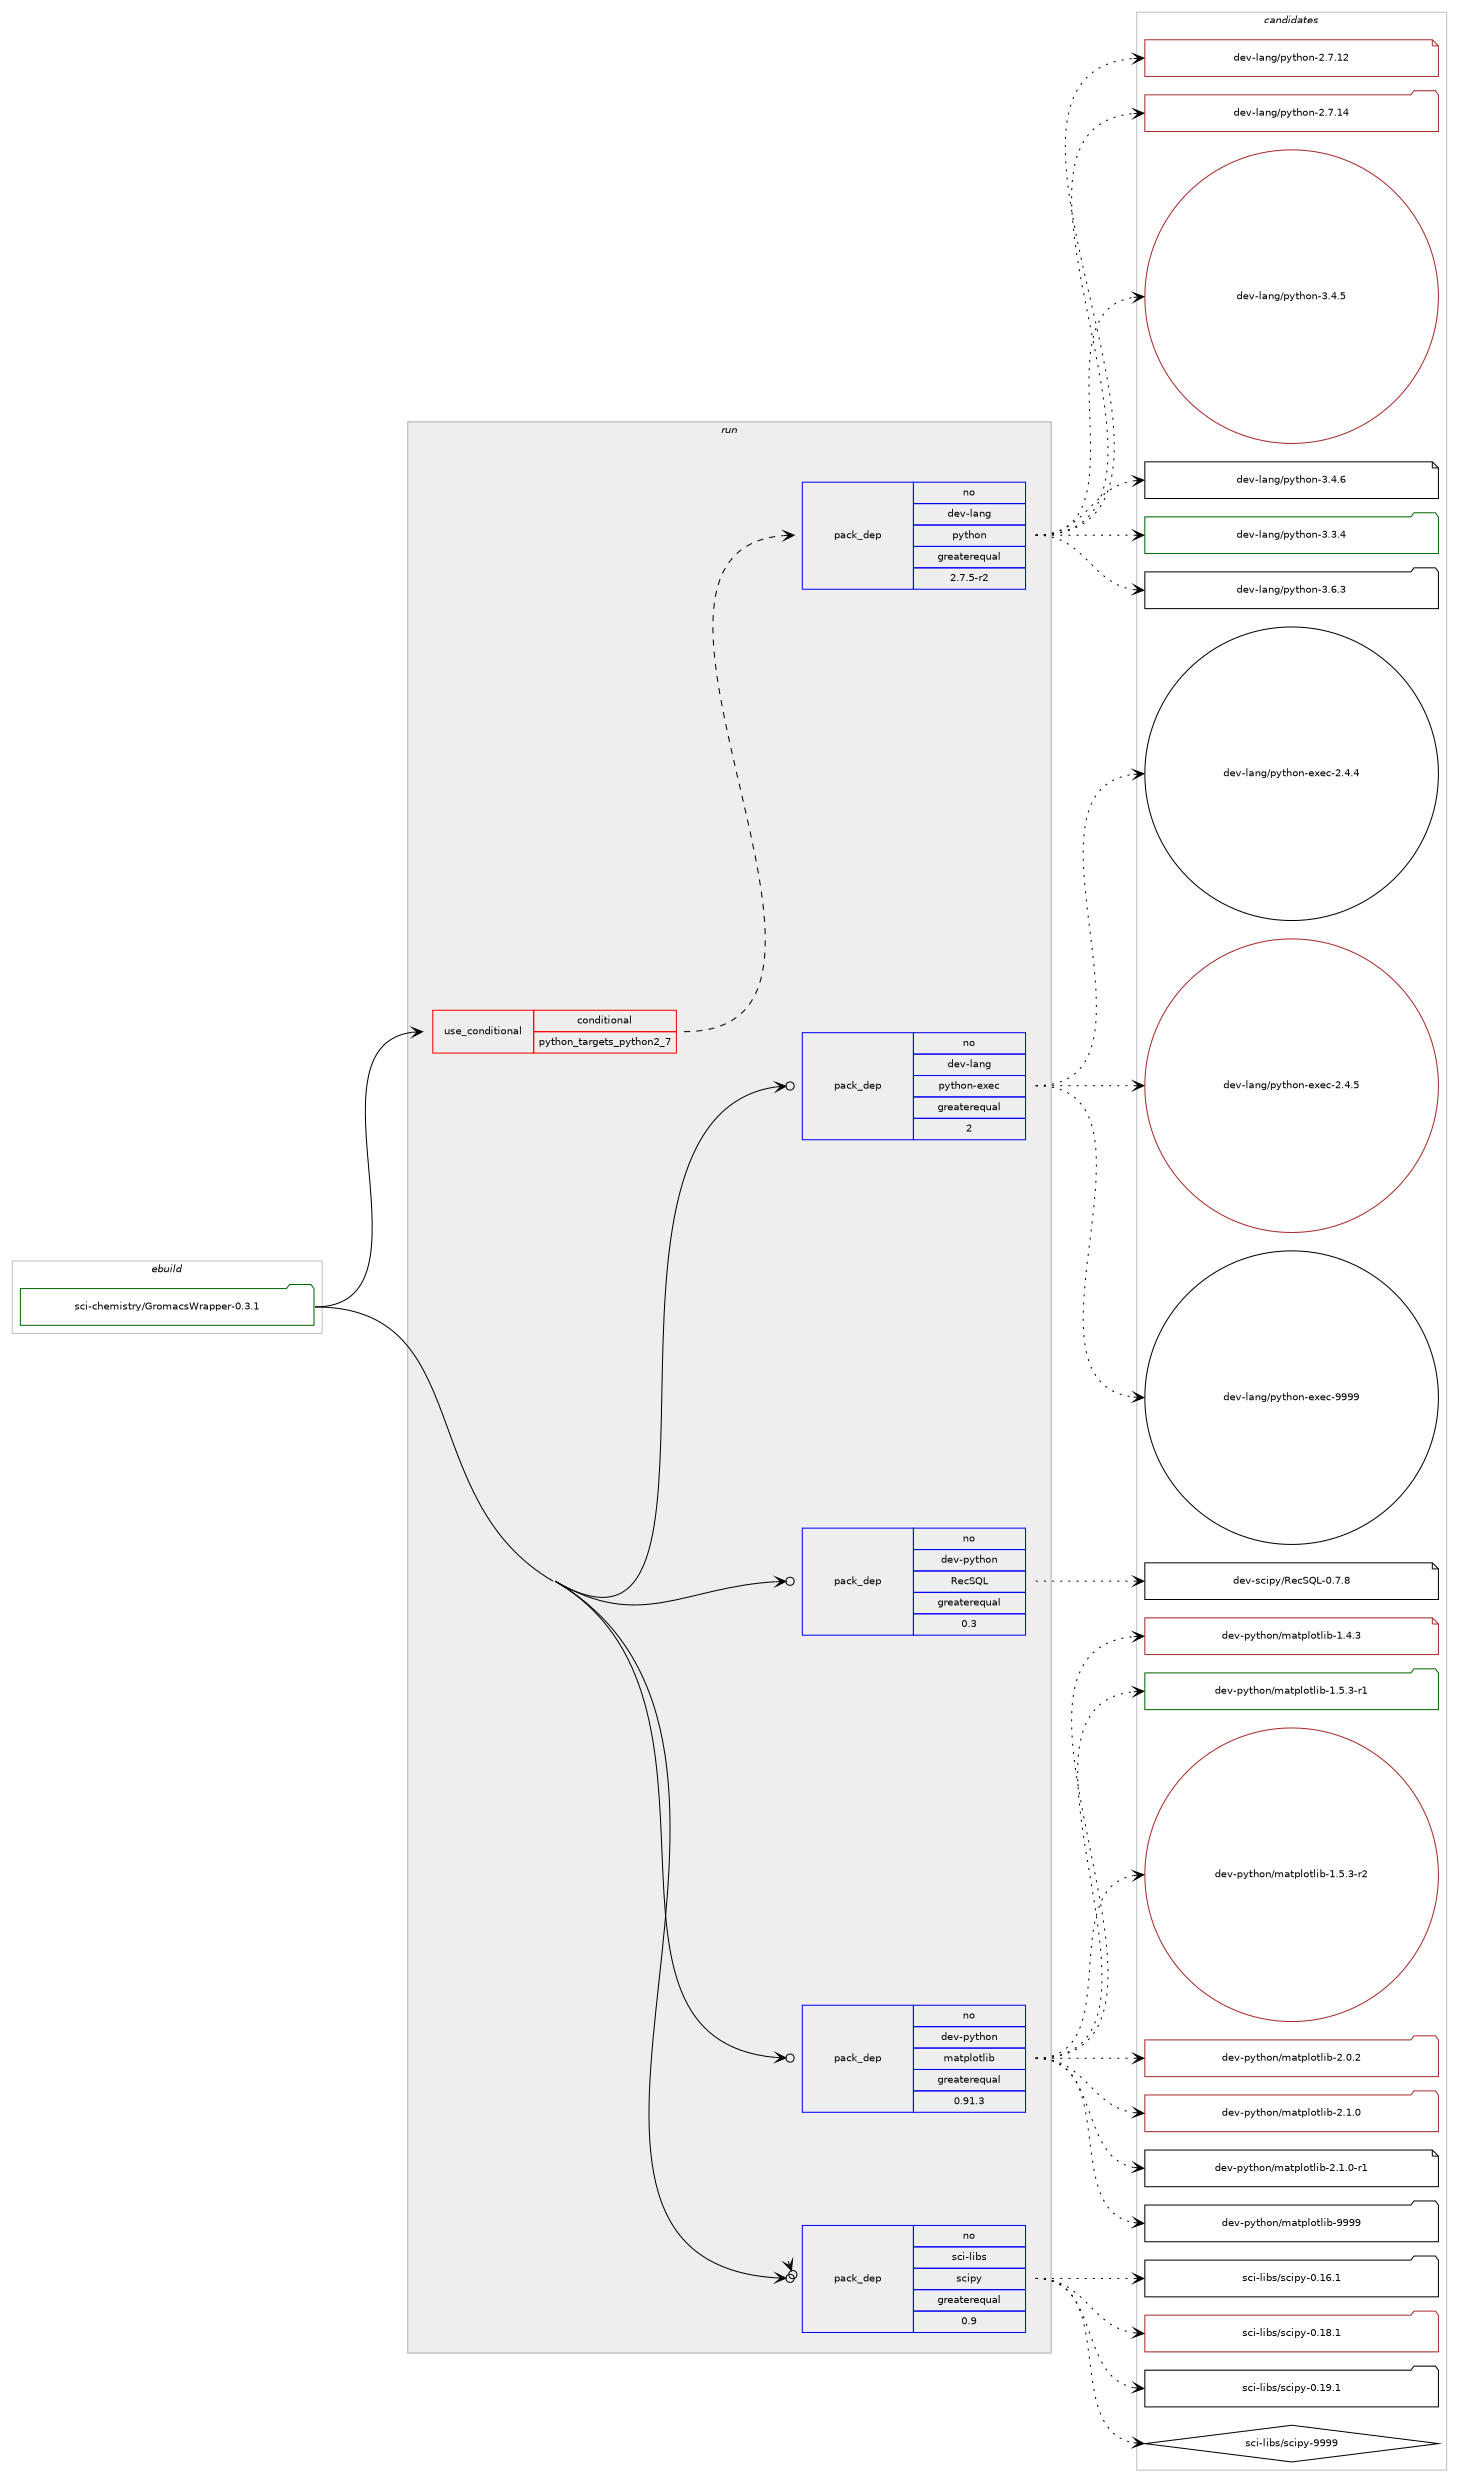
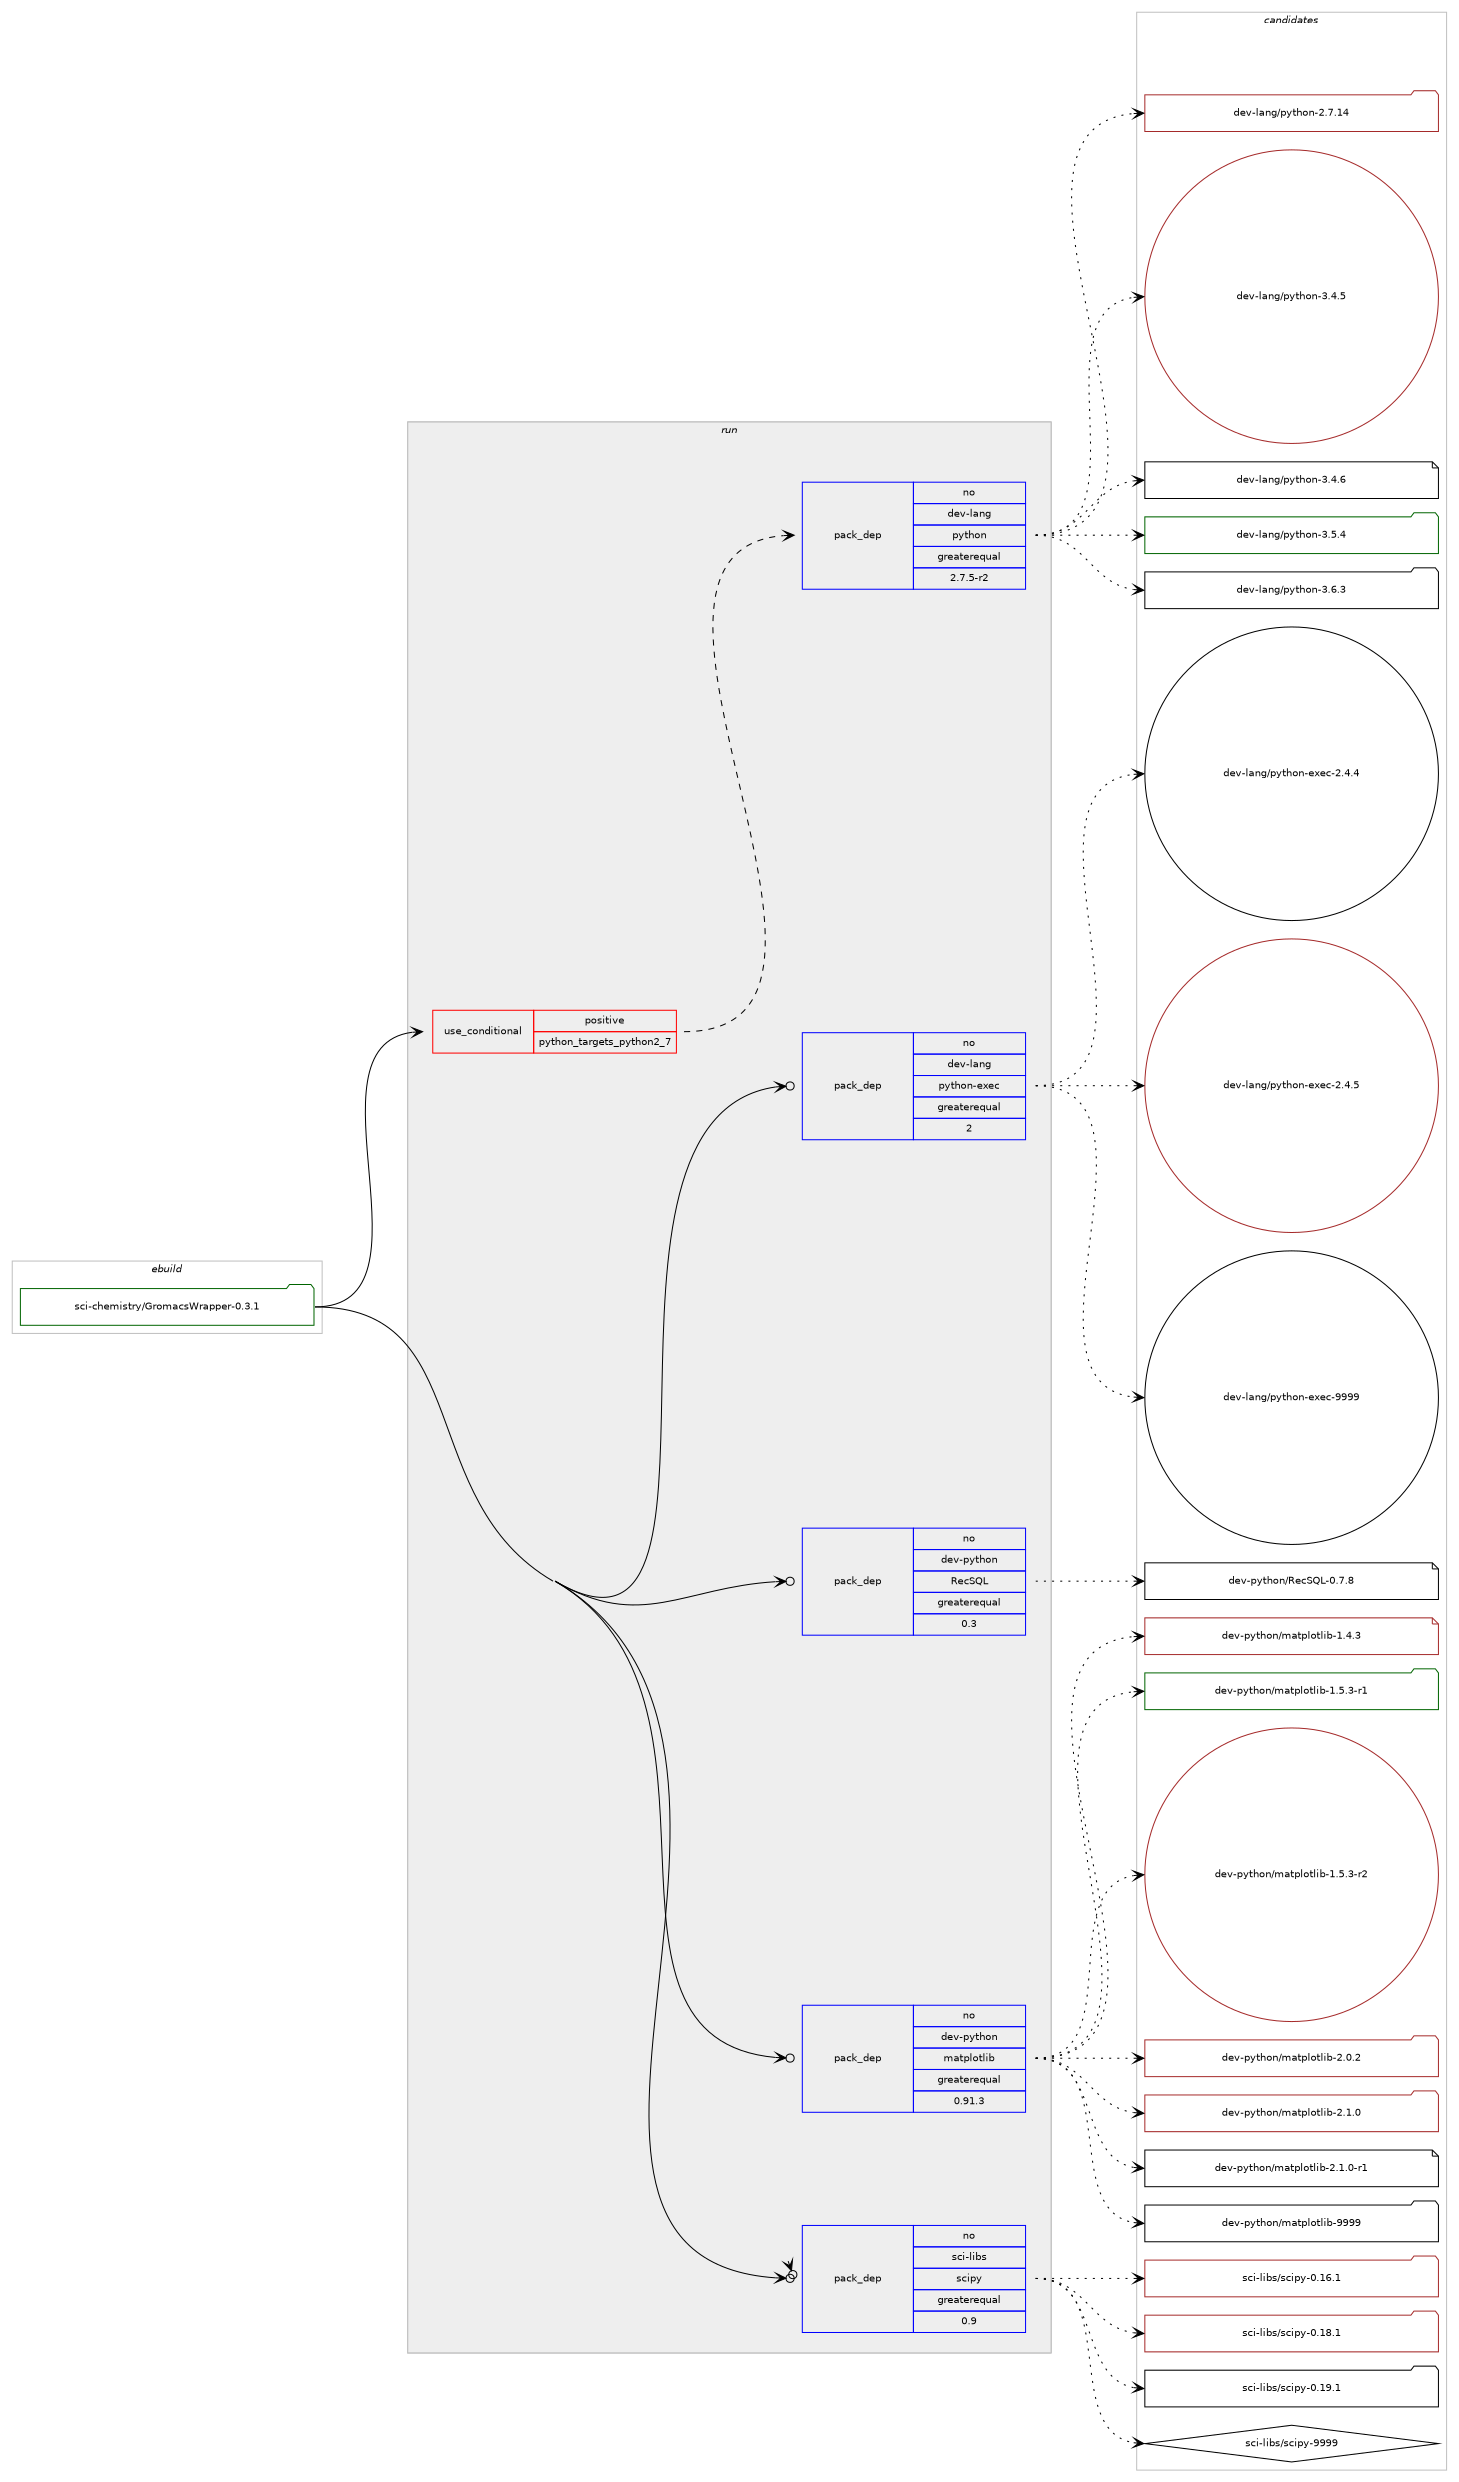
node "dev-lang/python-2.7.12": removed
node "dev-lang/python-3.3.4": label "dev-lang/python-3.3.4" -> "dev-lang/python-3.5.4"
node "use_conditional": text "conditional" -> "positive"
node "dev-scipy/RecSQL-0.7.8": label "dev-scipy/RecSQL-0.7.8" -> "dev-python/RecSQL-0.7.8"
node "sci-libs/scipy-0.16.1": color black -> brown
